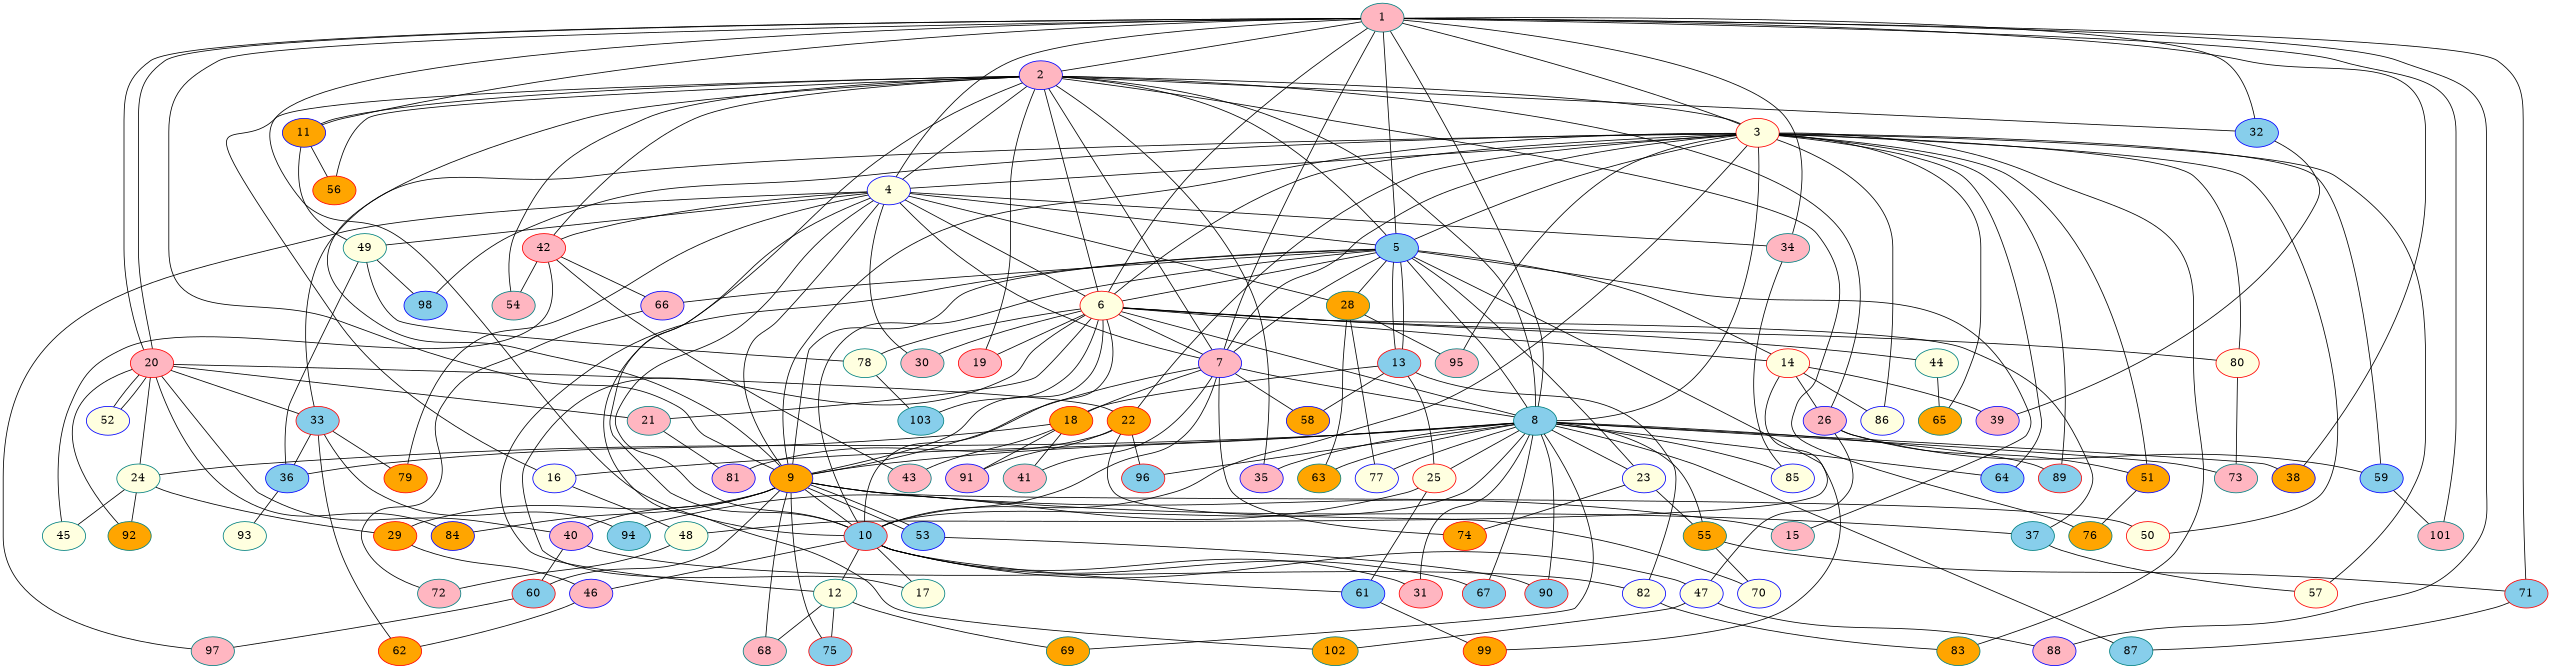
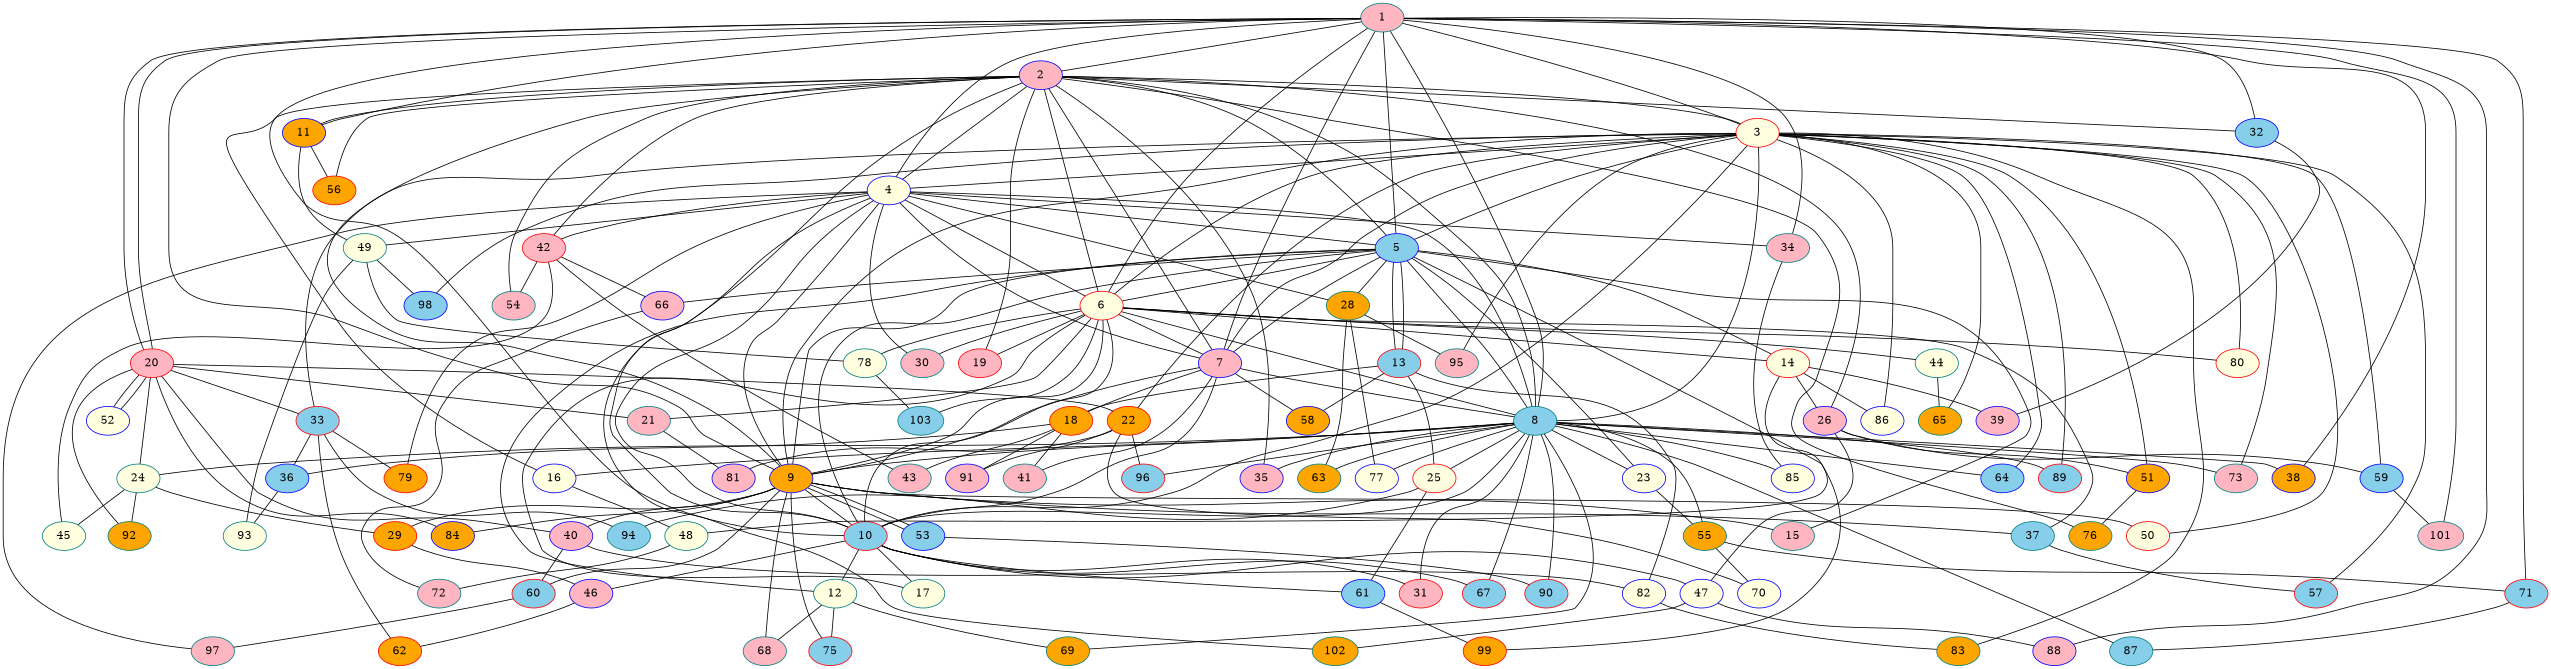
edge "4" -- "8": added
edge "49" -- "36": now "49" -- "93"
edge "80" -- "73": now "3" -- "73"
node "74": removed
node "57": fillcolor lightyellow -> skyblue
